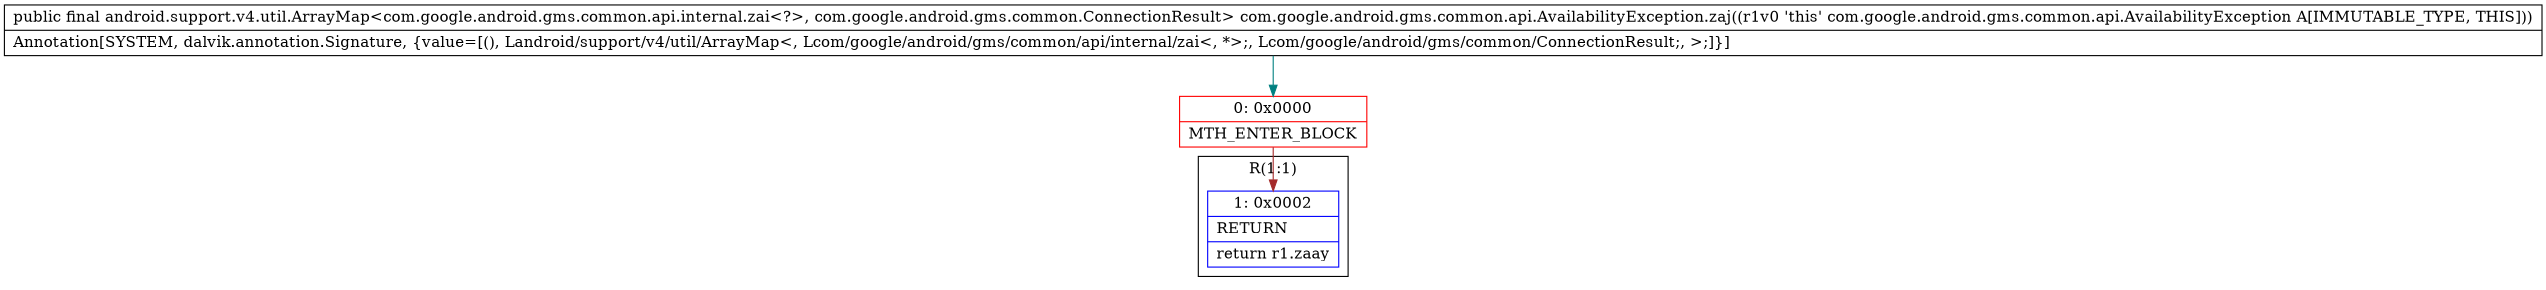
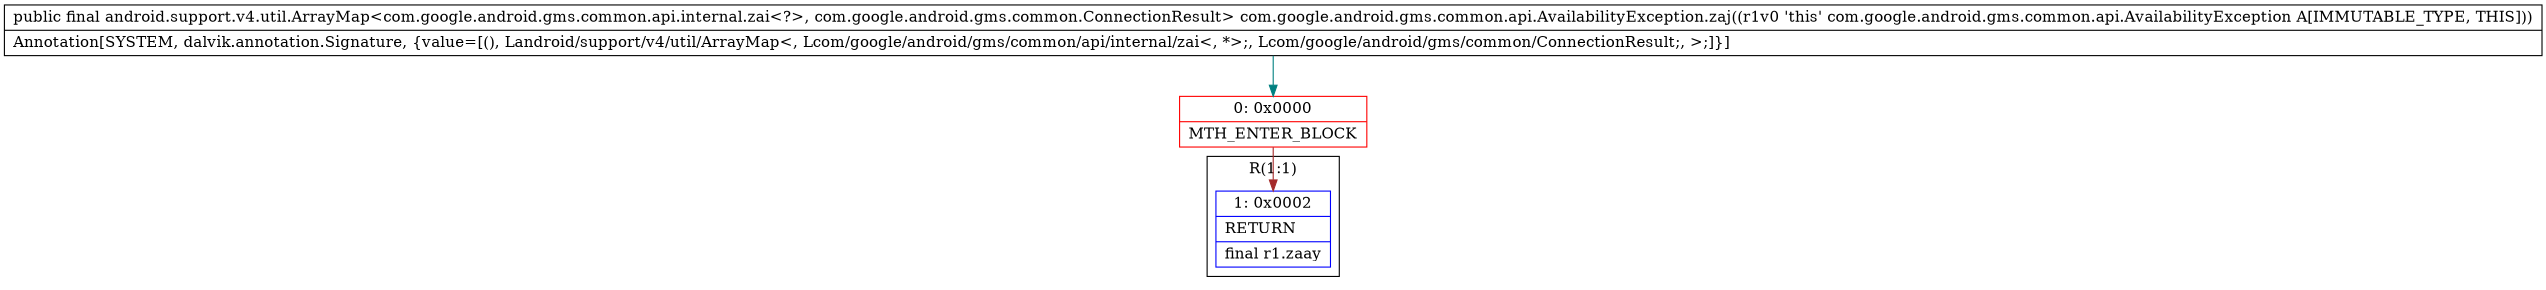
node "1: 0x0002": text "return r1.zaay" -> "final r1.zaay"
